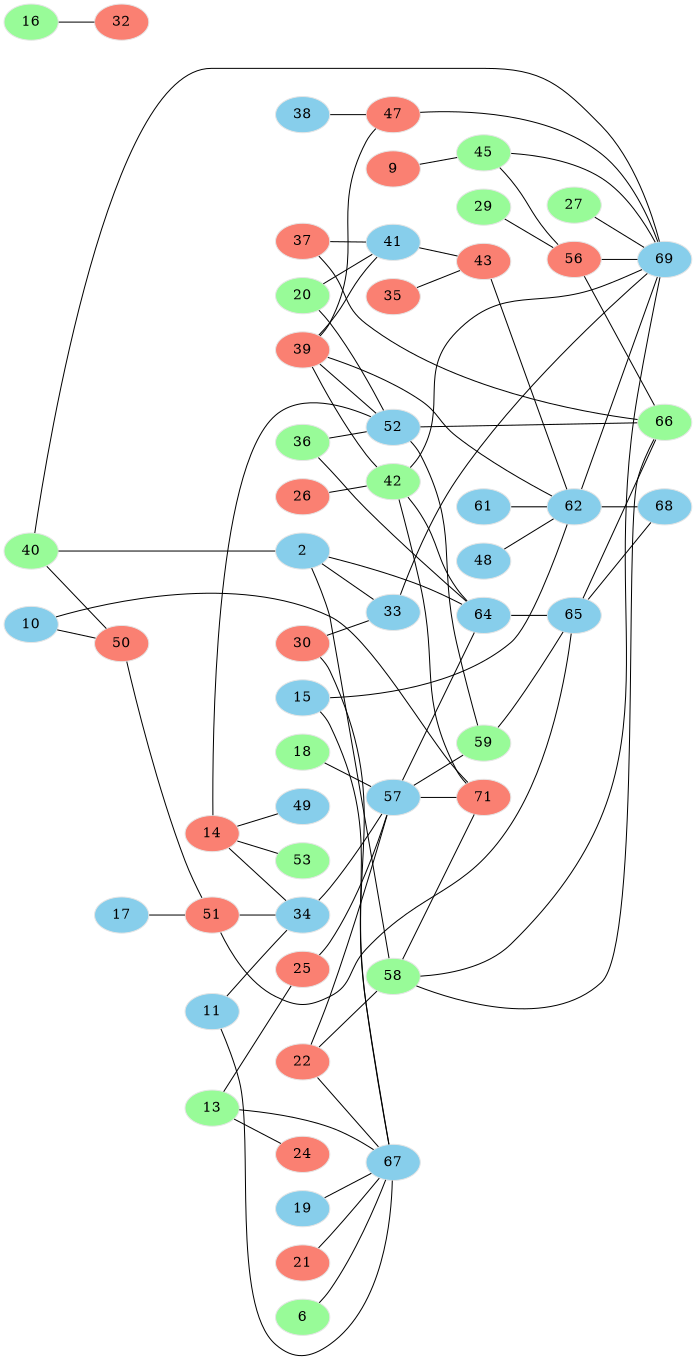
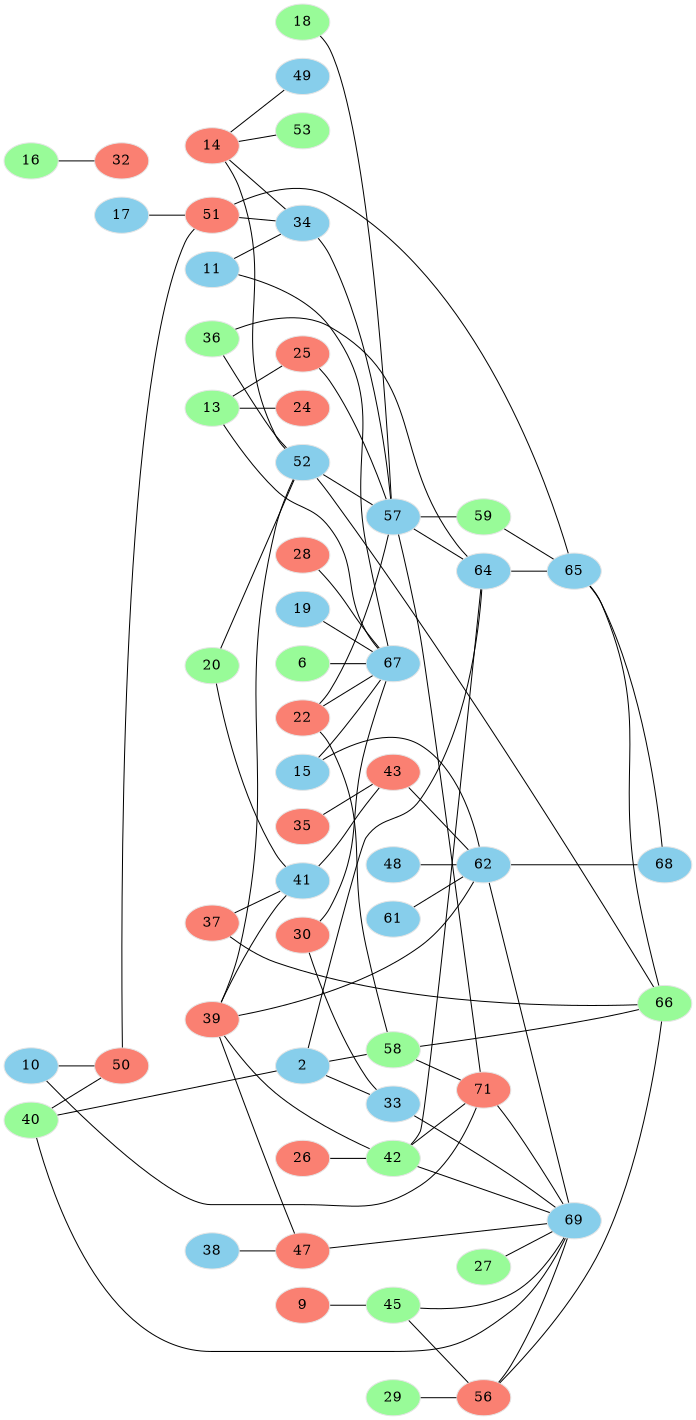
edge "52" -- "59": now "52" -- "57"
edge "69" -- "58": now "69" -- "71"
node "21": label "21" -> "28"
